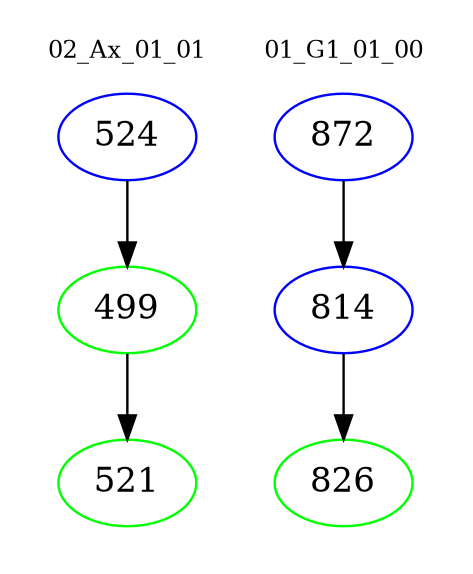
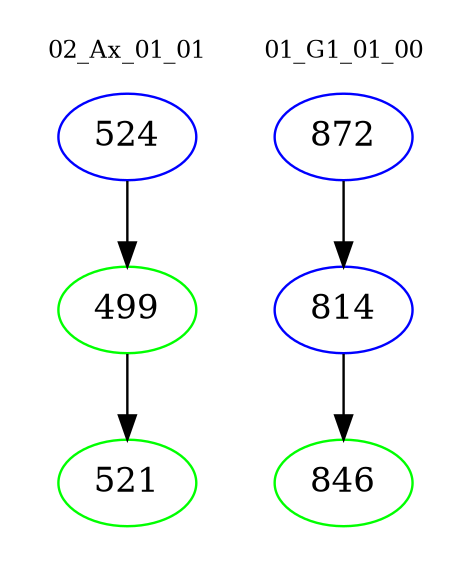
node "826": label "826" -> "846"
